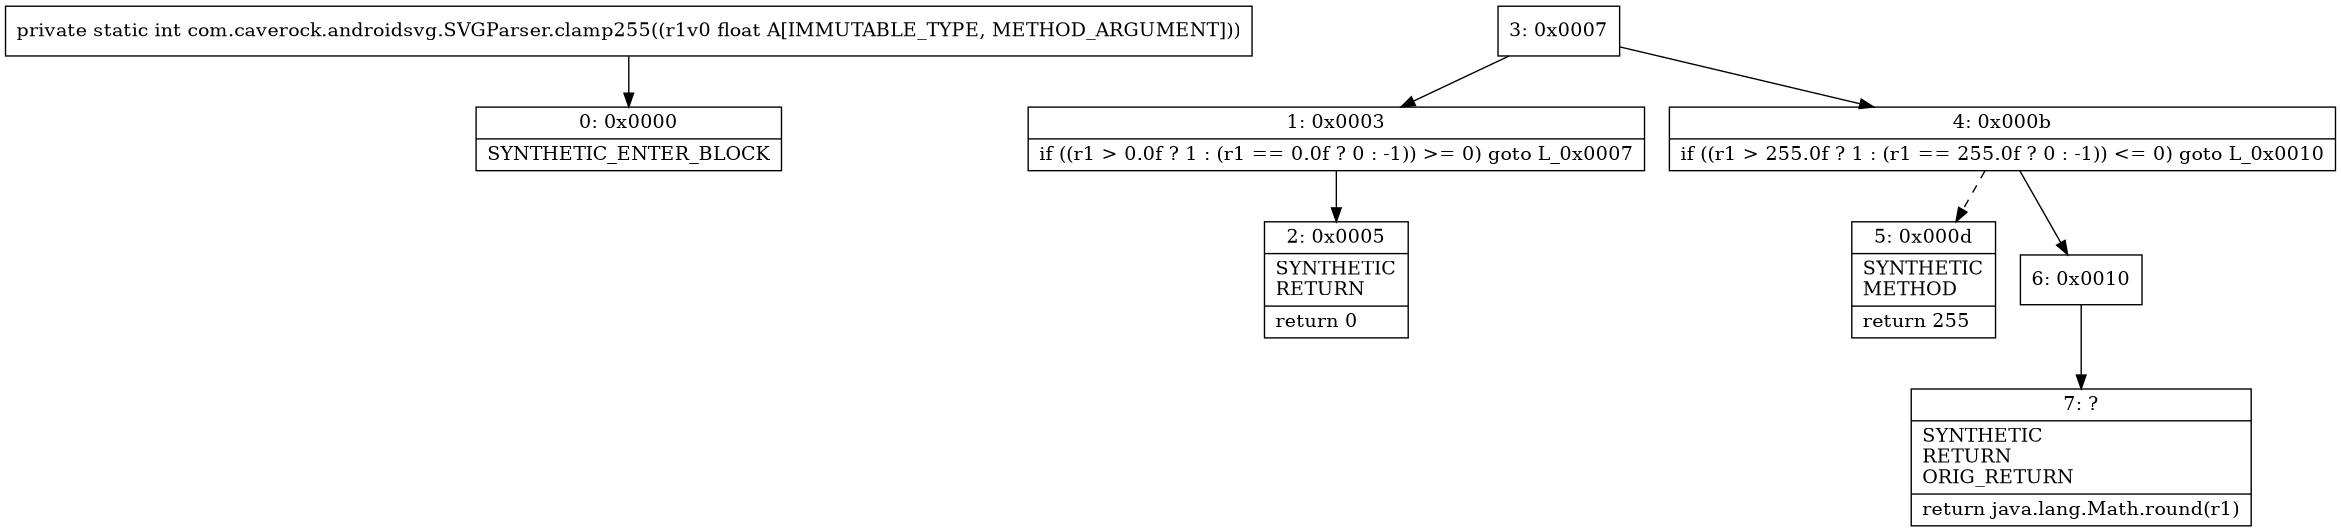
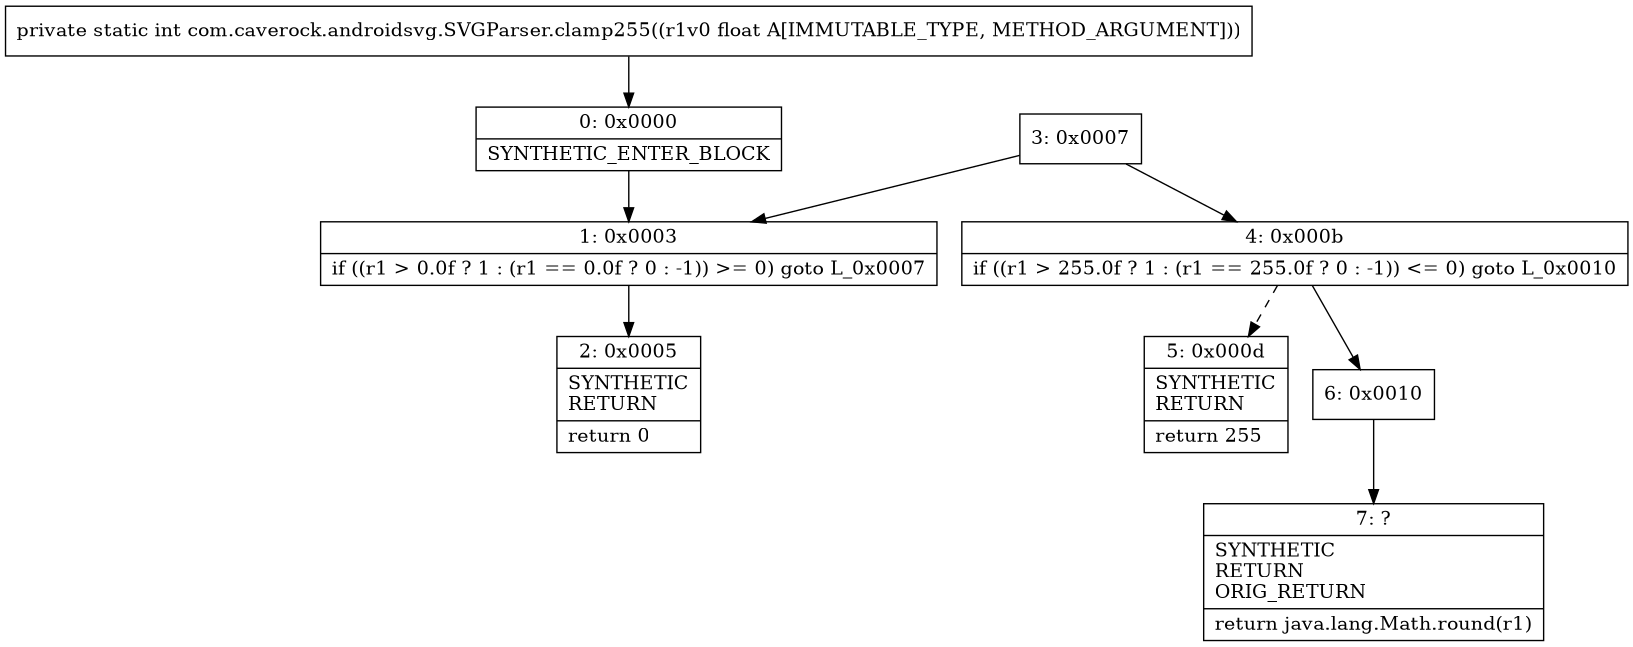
edge "0: 0x0000" -> "1: 0x0003": added
node "5: 0x000d": text "METHOD" -> "RETURN"
